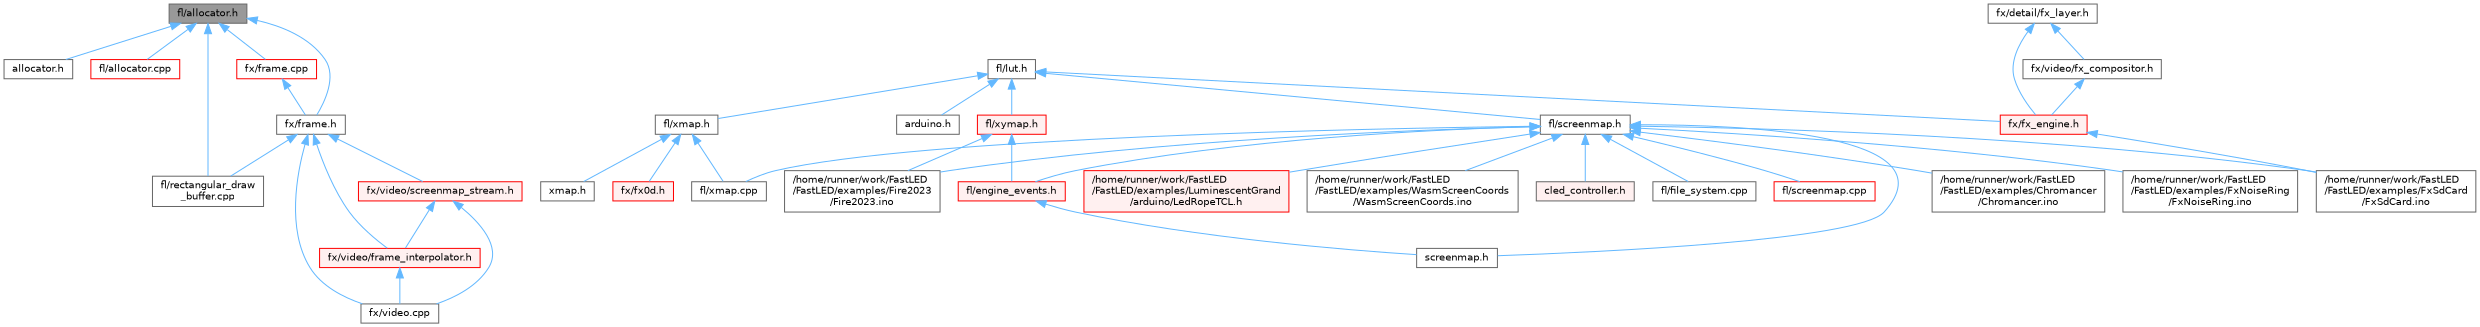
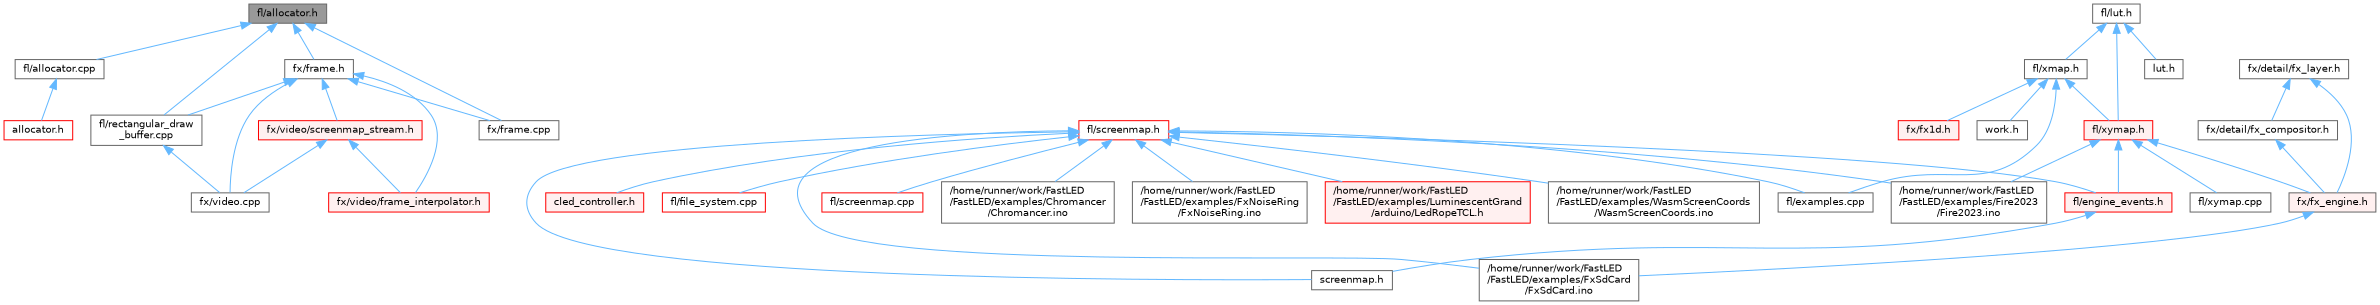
edge "allocator.h" -> "fl/allocator.h": now "allocator.h" -> "fl/allocator.cpp"
node "allocator.h": color grey40 -> red
node "fl/allocator.cpp": color red -> grey40
node "fx/frame.cpp": color red -> grey40
node "fx/video/fx_compositor.h": label "fx/video/fx_compositor.h" -> "fx/detail/fx_compositor.h"
edge "fl/screenmap.h" -> "fl/lut.h": removed
edge "fx/fx_engine.h" -> "fl/lut.h": now "fx/fx_engine.h" -> "fl/xymap.h"
edge "fx/frame.h" -> "fx/frame.cpp": reversed
edge "fl/xymap.h" -> "fl/xmap.h": added
node "arduino.h": label "arduino.h" -> "lut.h"
node "fl/screenmap.h": color grey40 -> red
node "fx/fx_engine.h": color red -> grey40
node "xmap.h": label "xmap.h" -> "work.h"
node "fx/fx0d.h": label "fx/fx0d.h" -> "fx/fx1d.h"
node "fl/xmap.cpp": label "fl/xmap.cpp" -> "fl/examples.cpp"
node "cled_controller.h": color grey40 -> red
node "fl/file_system.cpp": color grey40 -> red
node "fl/xymap.cpp": added
edge "fx/video.cpp" -> "fx/video/frame_interpolator.h": now "fx/video.cpp" -> "fl/rectangular_draw _buffer.cpp"
